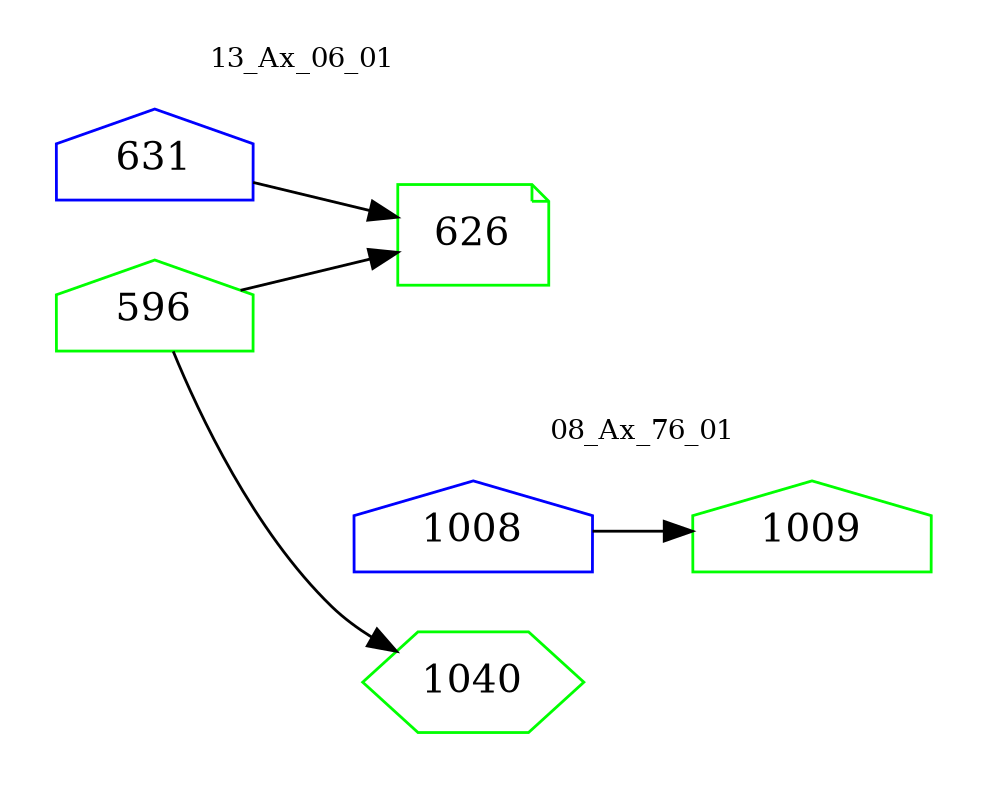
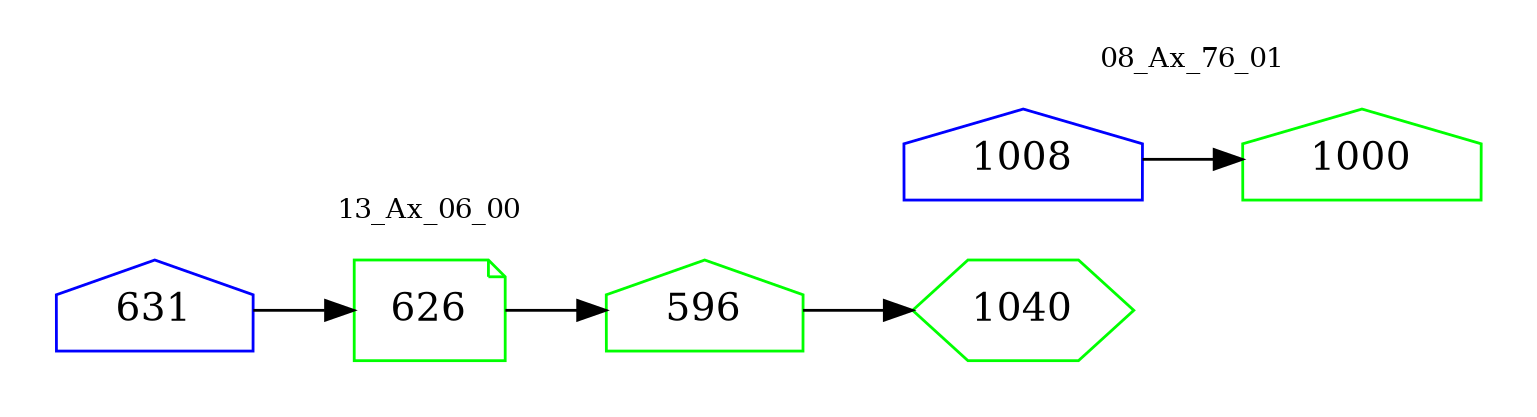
cluster "13_Ax_06_01": label "13_Ax_06_01" -> "13_Ax_06_00"
edge "596" -> "626": reversed
node "1009": label "1009" -> "1000"
